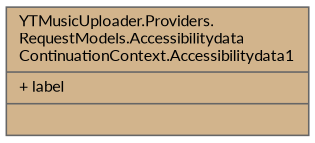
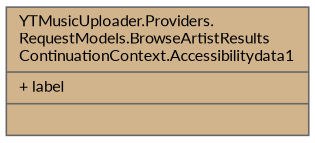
node "YTMusicUploader.Providers.": text "RequestModels.Accessibilitydata" -> "RequestModels.BrowseArtistResults"
